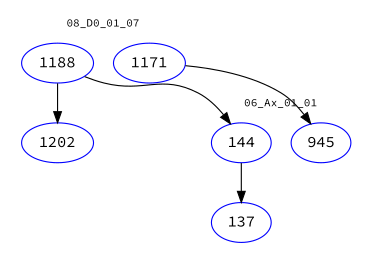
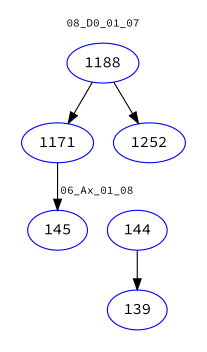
edge "1188" -> "144": now "1188" -> "1171"
cluster "06_Ax_01_01": label "06_Ax_01_01" -> "06_Ax_01_08"
node "1202": label "1202" -> "1252"
node "945": label "945" -> "145"
node "137": label "137" -> "139"
